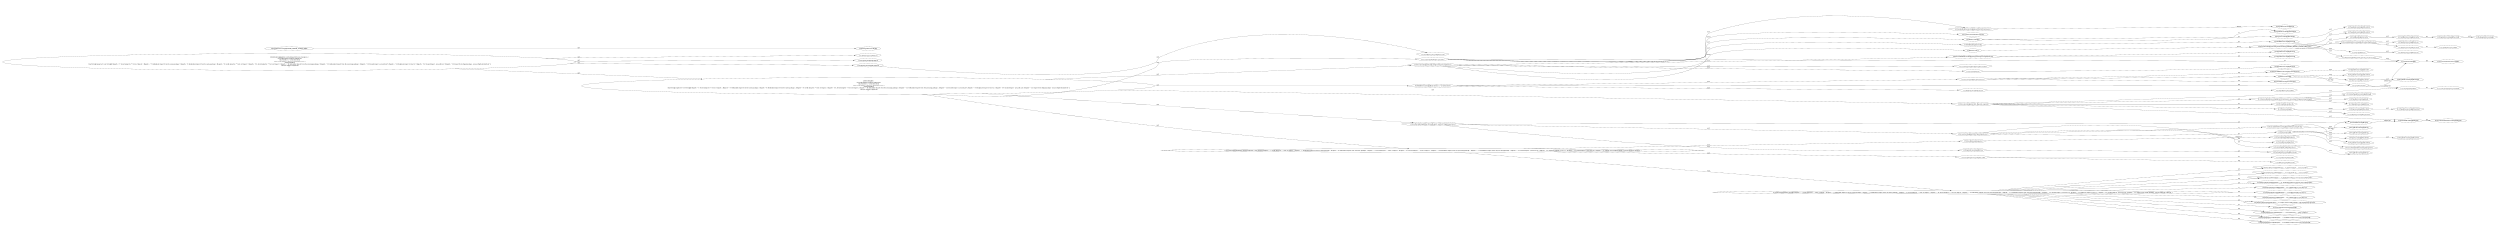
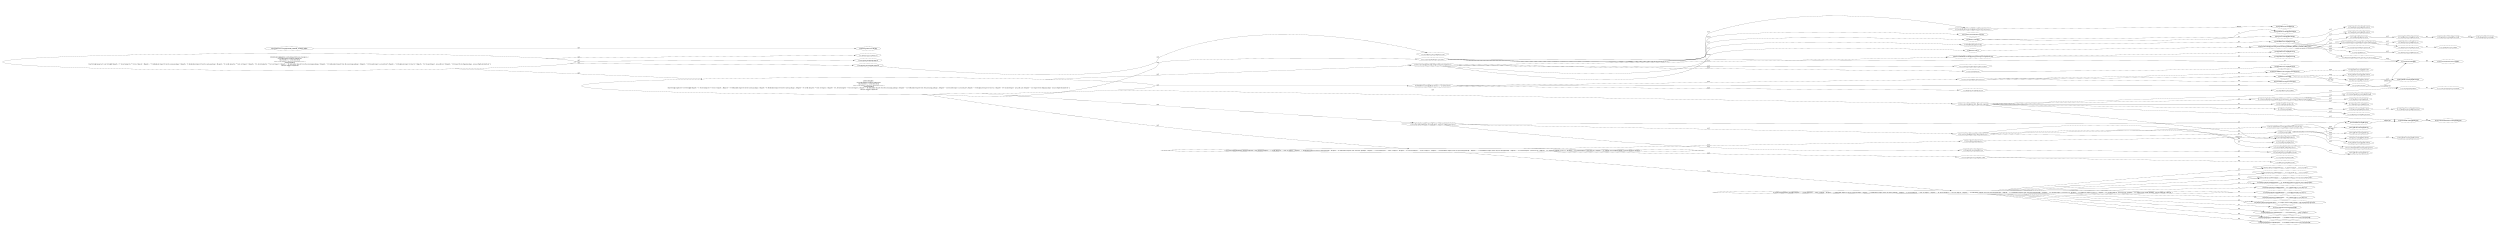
node "3:CtVirtualElement@setBooleanFlag": added
edge "21:CtInvocationImpl@verify(c, filepath, expected)" -> "21:CtVariableReadImpl@expected": added, label "AST"
